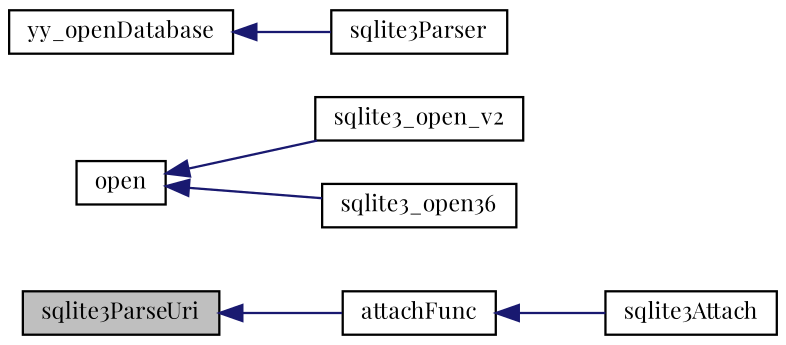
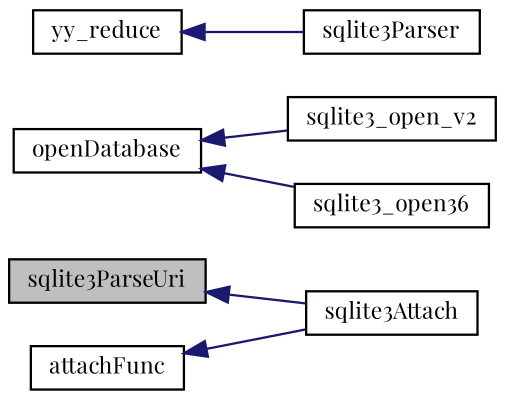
node "yy_openDatabase": label "yy_openDatabase" -> "yy_reduce"
node "open": label "open" -> "openDatabase"
edge "attachFunc" -> "sqlite3ParseUri": now "sqlite3Attach" -> "sqlite3ParseUri"
